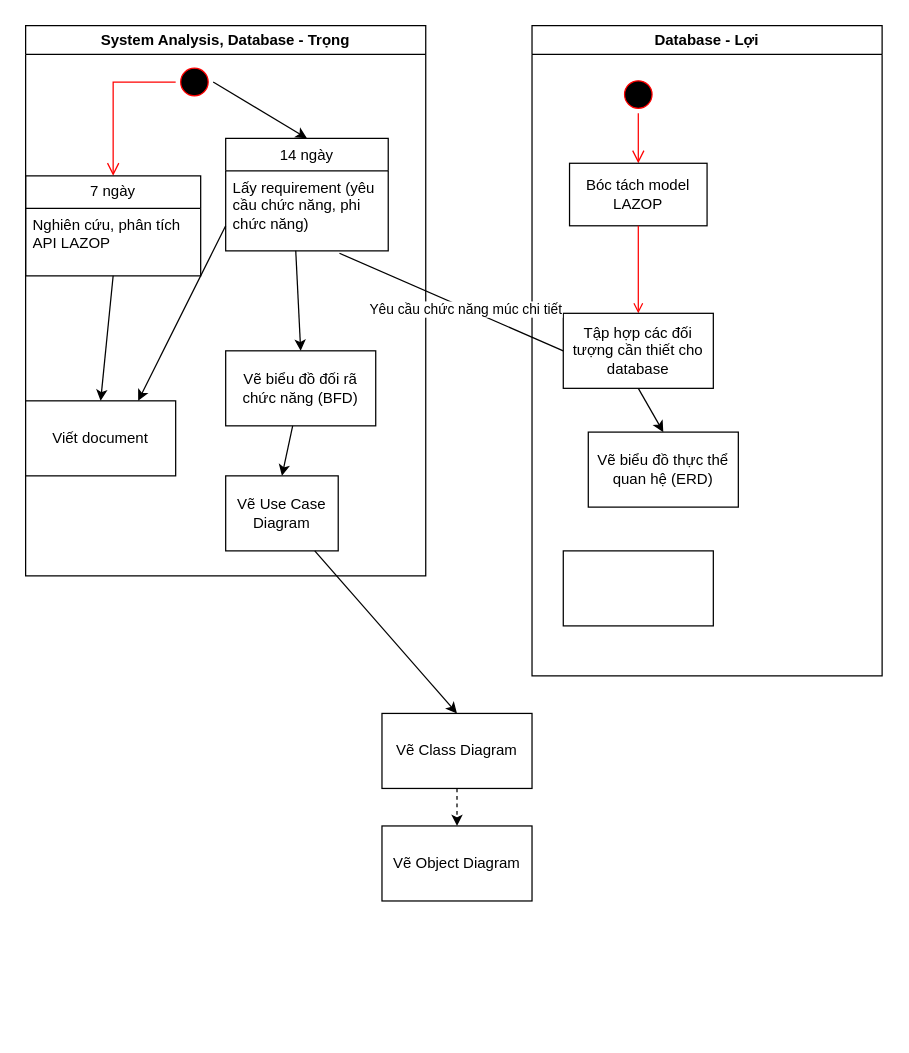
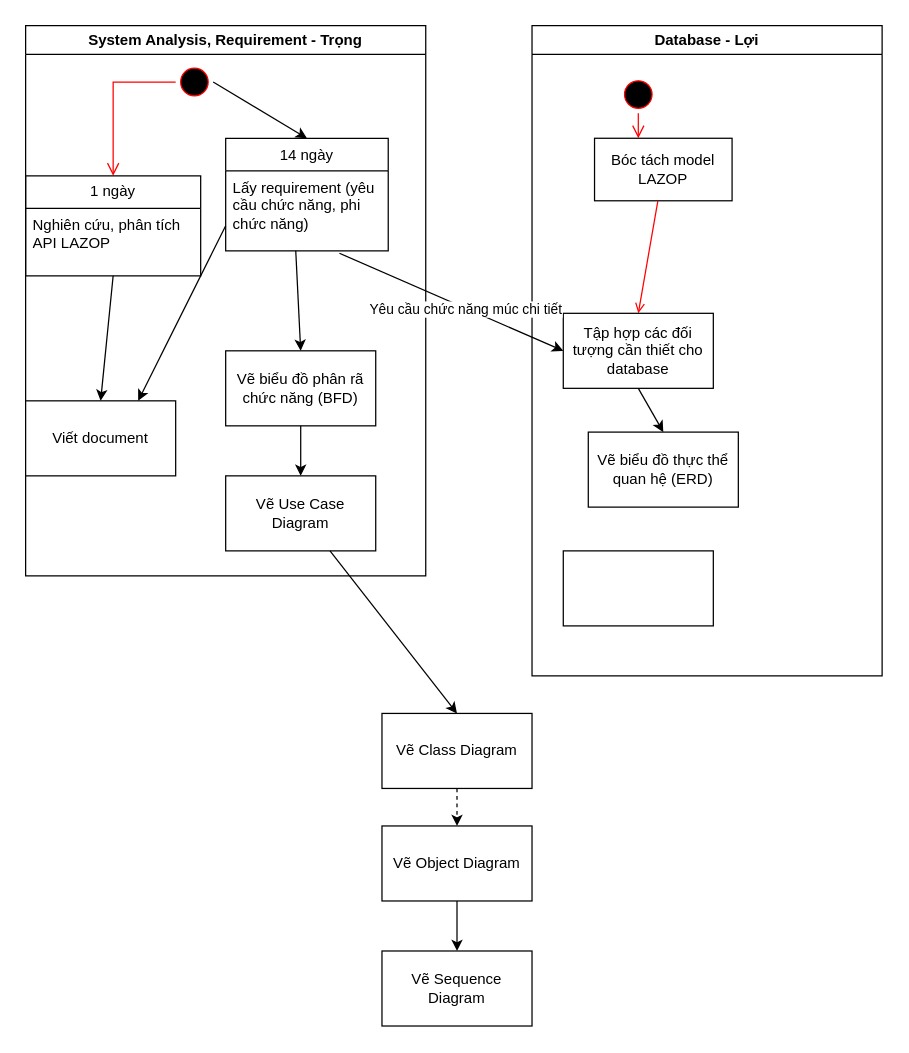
node "System Analysis, Database - Trọng": label "System Analysis, Database - Trọng" -> "System Analysis, Requirement - Trọng"
node "7 ngày": label "7 ngày" -> "1 ngày"
node "Bóc tách model LAZOP": moved (638, 194) -> (663, 169)
edge "Lấy requirement (yêu cầu chức năng, phi chức năng)" -- "Tập hợp các đối tượng cần thiết cho database": arrowhead none -> classic
node "Vẽ biểu đồ đối rã chức năng (BFD)": label "Vẽ biểu đồ đối rã chức năng (BFD)" -> "Vẽ biểu đồ phân rã chức năng (BFD)"
node "Vẽ Use Case Diagram": size 113x75 -> 150x75
edge "Vẽ Object Diagram" -> "Vẽ Sequence Diagram": added
node "Vẽ Sequence Diagram": added
